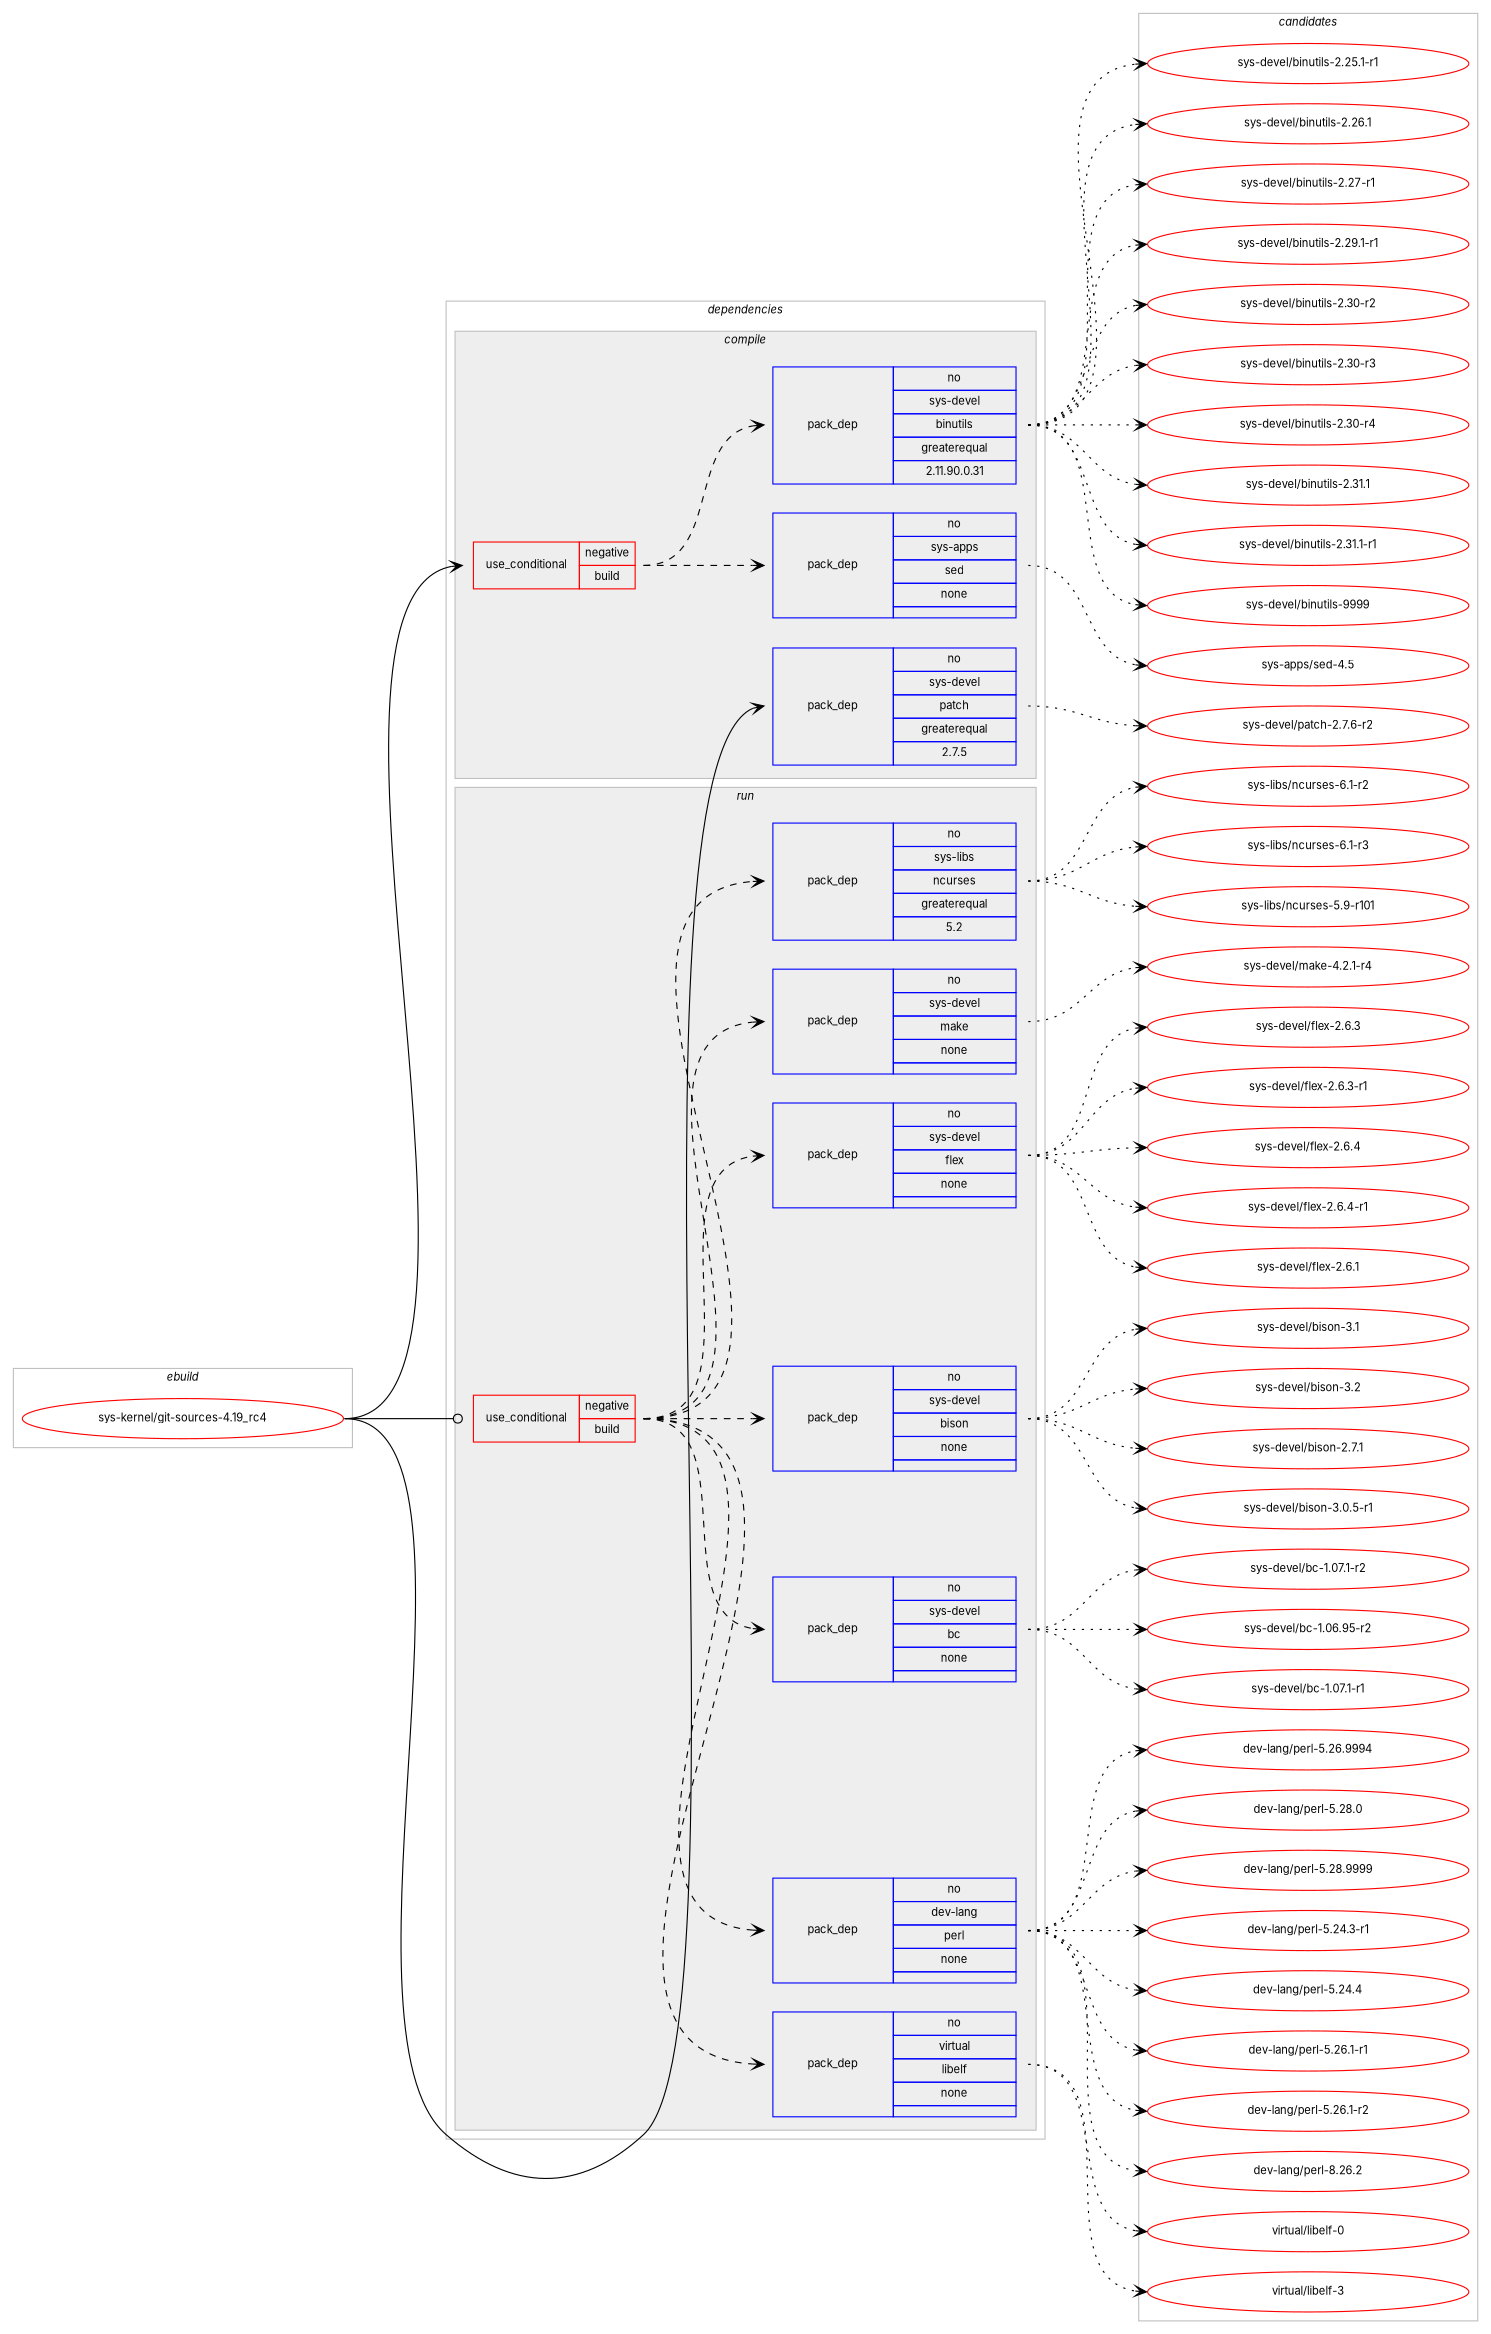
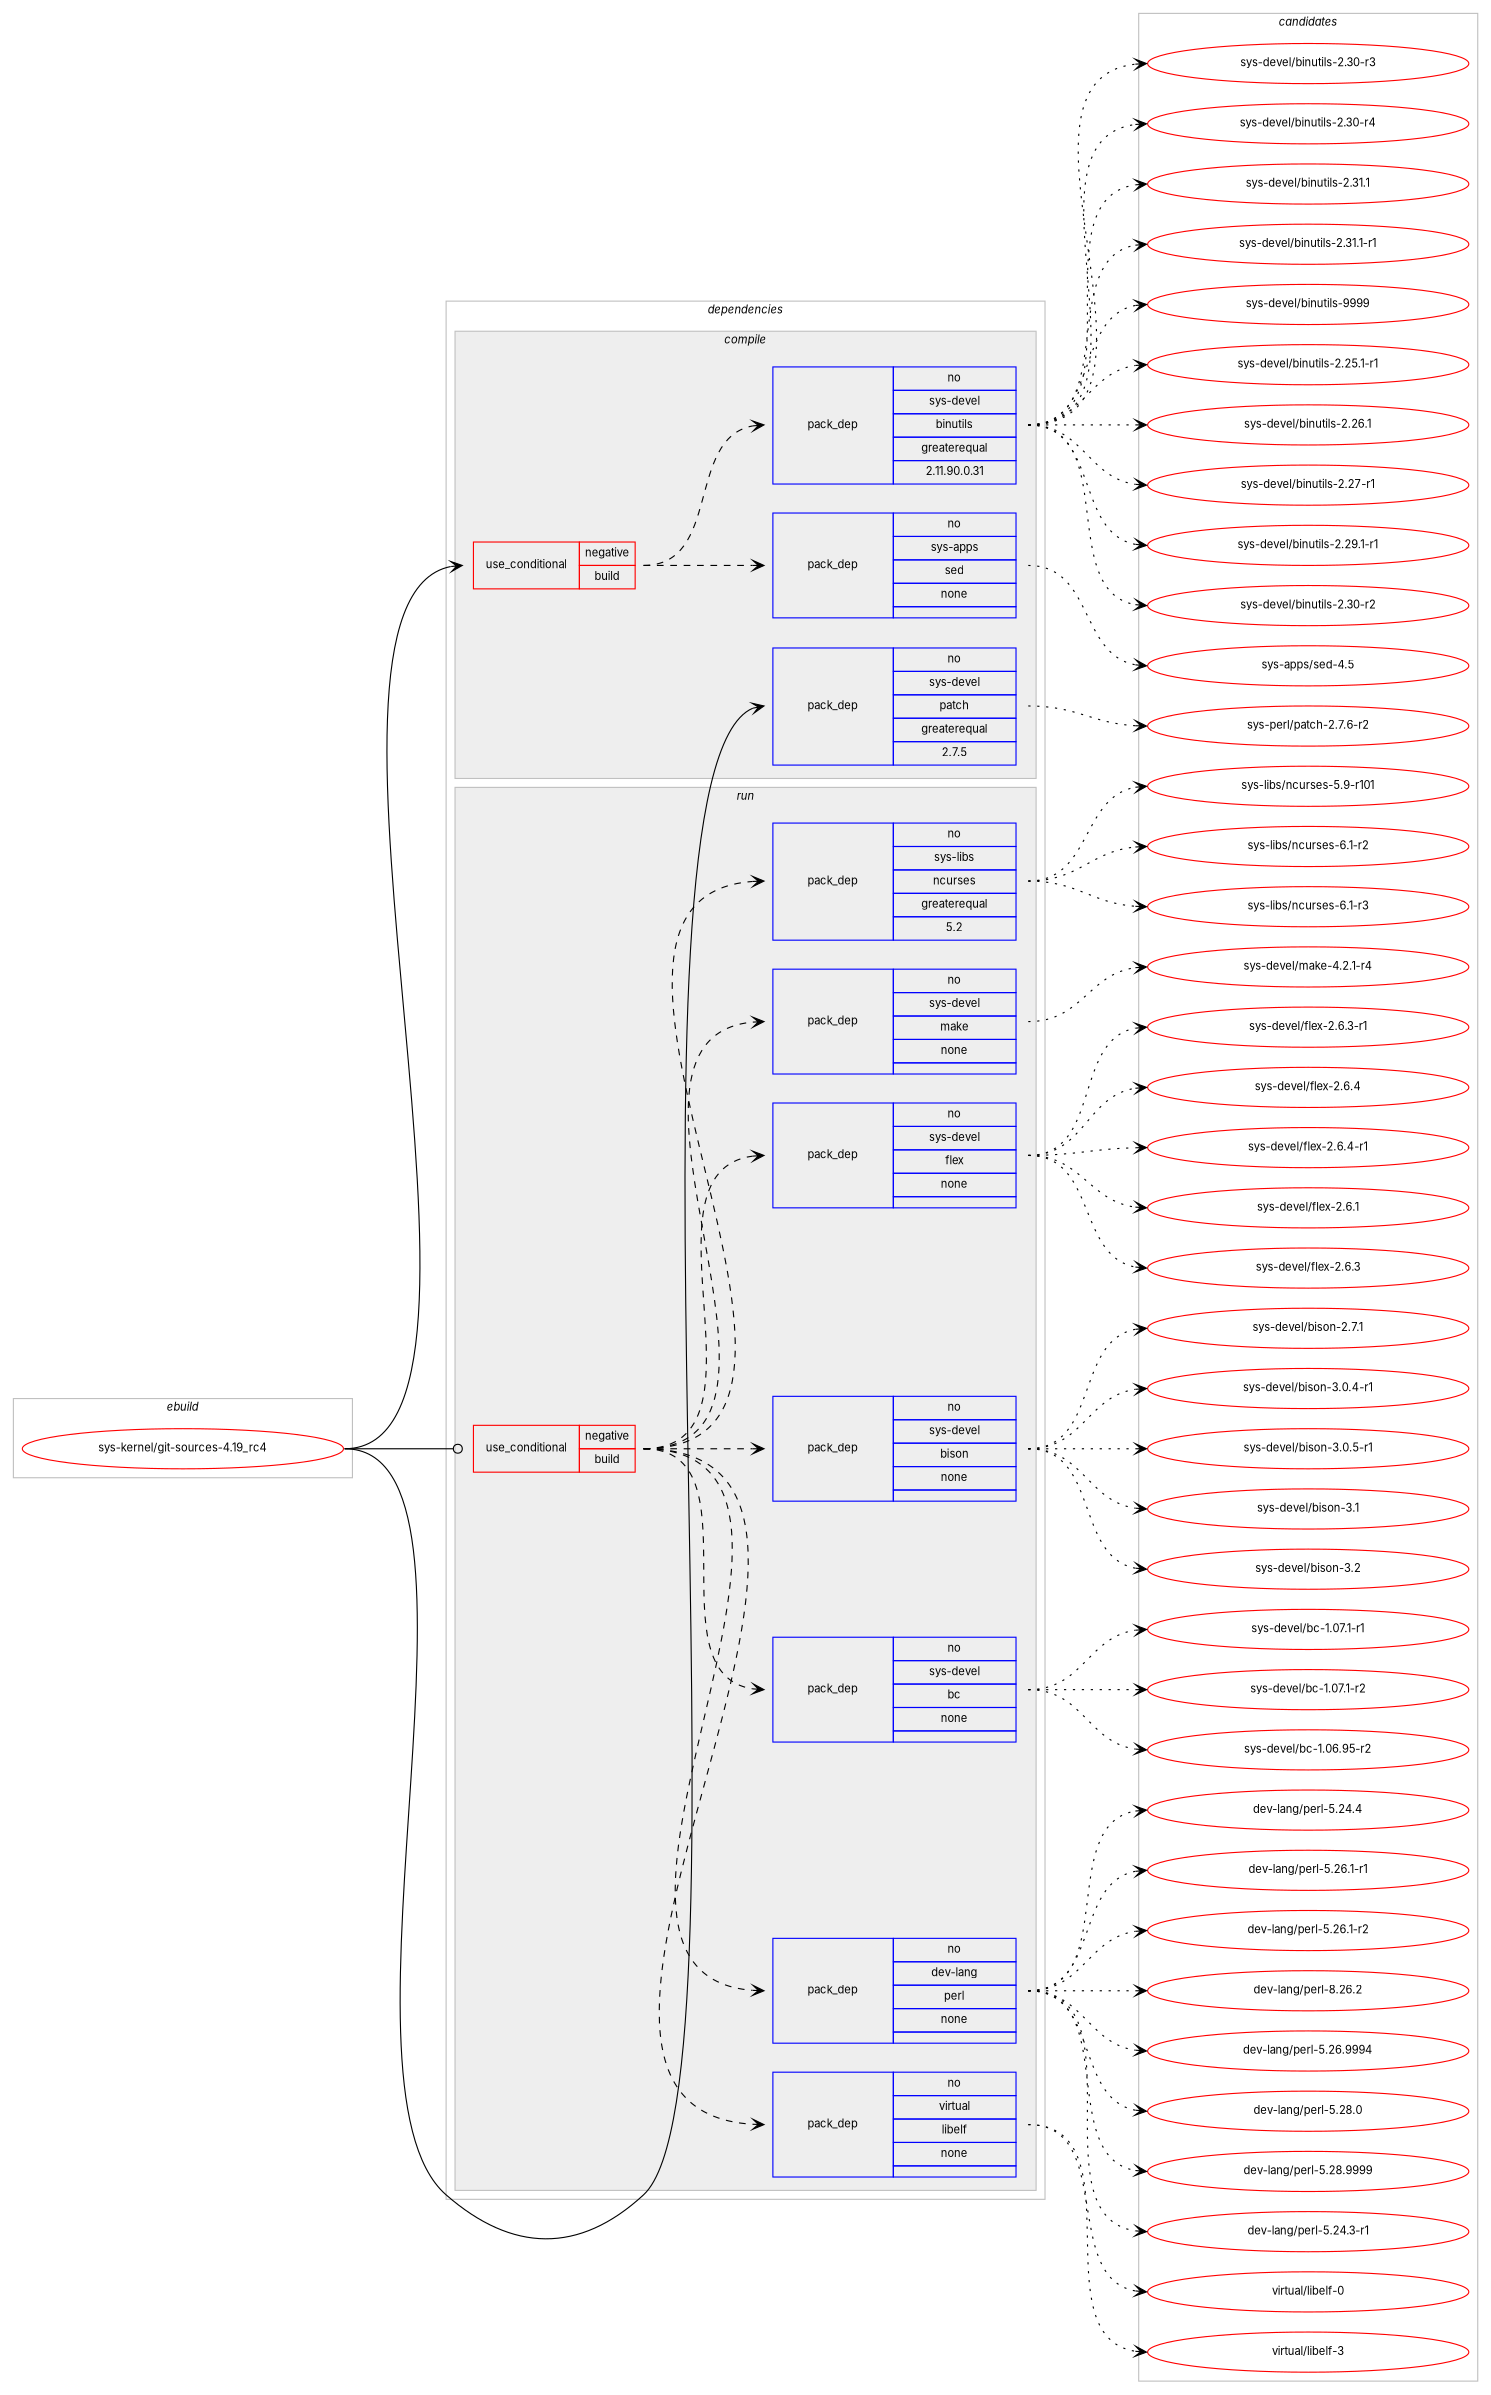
node "sys-devel/patch-2.7.6-r2": label "sys-devel/patch-2.7.6-r2" -> "sys-perl/patch-2.7.6-r2"
node "sys-devel/bison-3.0.4-r1": added
